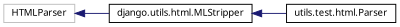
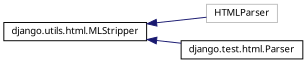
edge "django.utils.html.MLStripper" -> "HTMLParser": reversed
node "utils.test.html.Parser": label "utils.test.html.Parser" -> "django.test.html.Parser"
